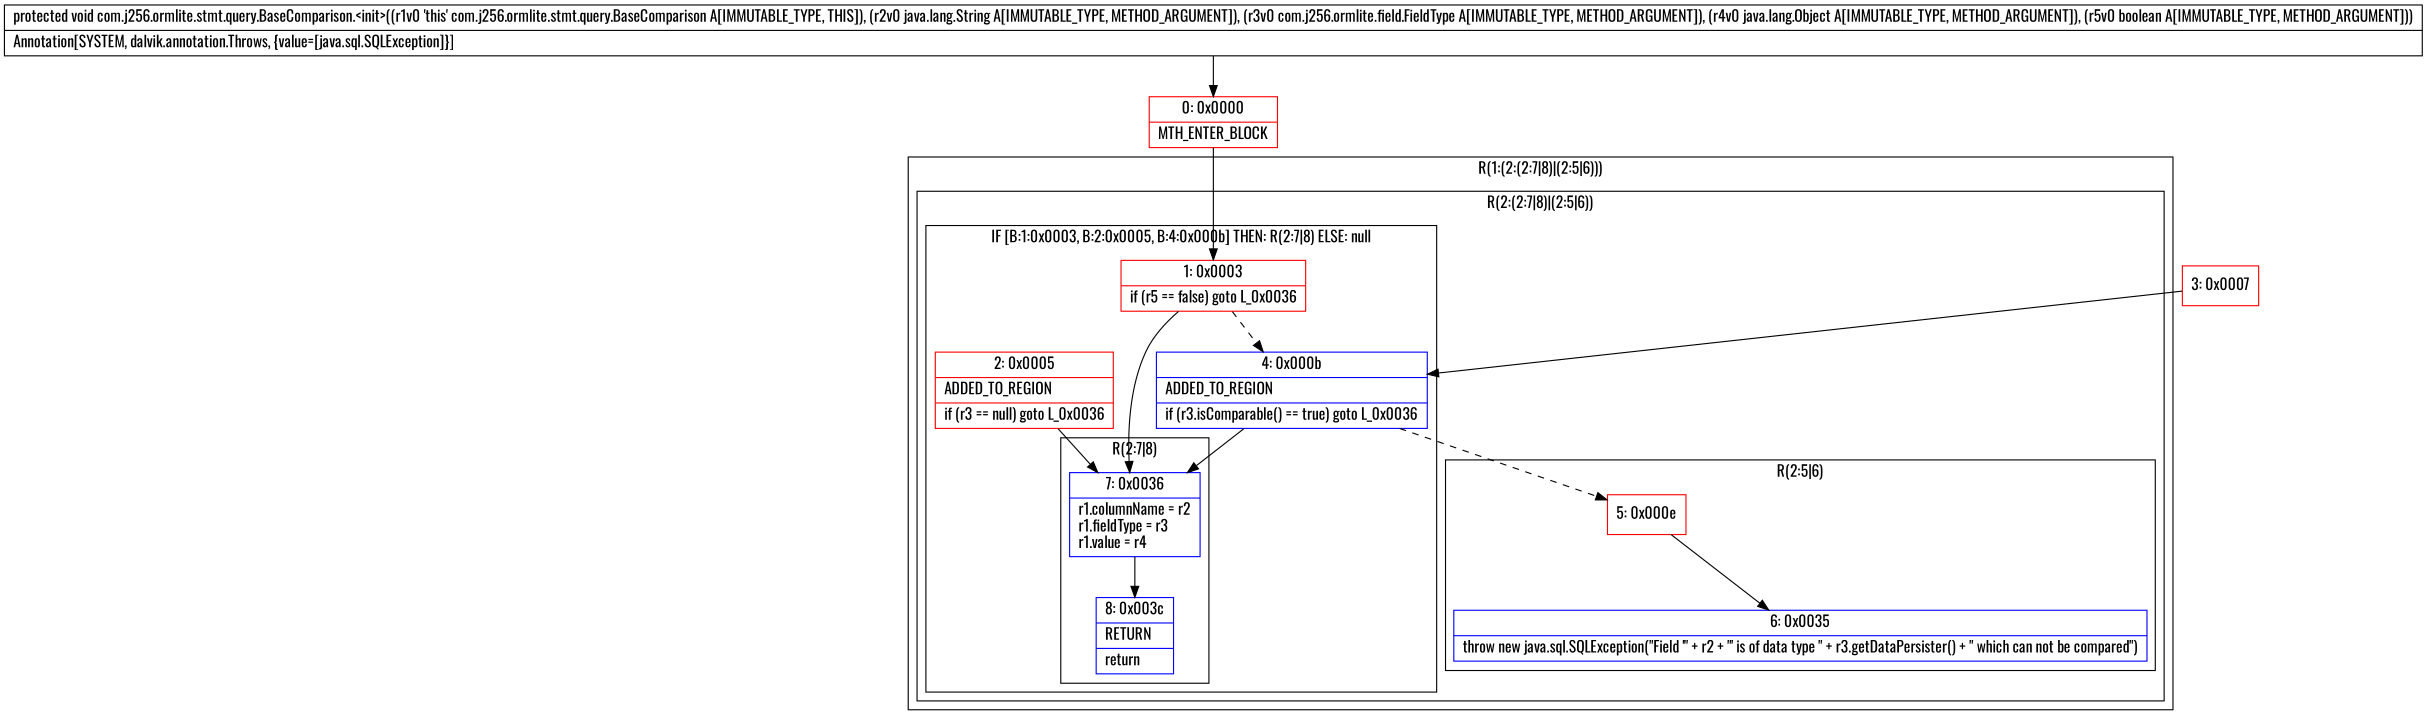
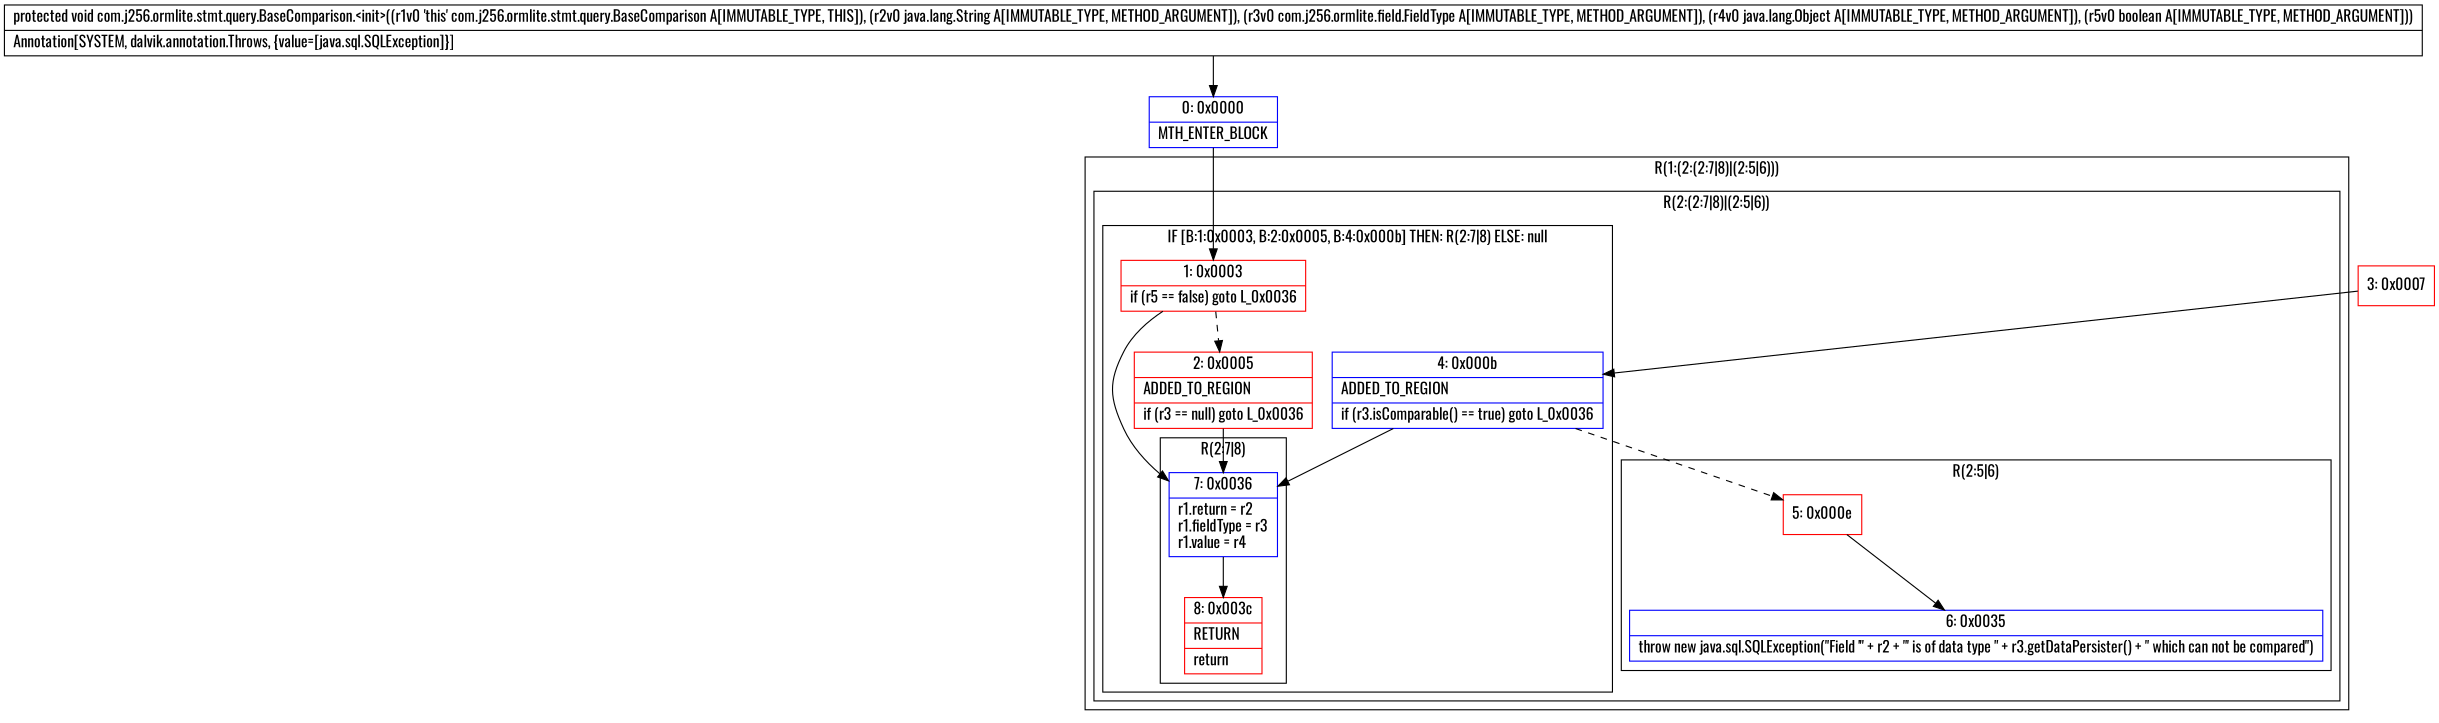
node "0: 0x0000": color red -> blue
edge "1: 0x0003" -> "4: 0x000b": now "1: 0x0003" -> "2: 0x0005"
node "7: 0x0036": text "r1.columnName = r2" -> "r1.return = r2"
node "8: 0x003c": color blue -> red
